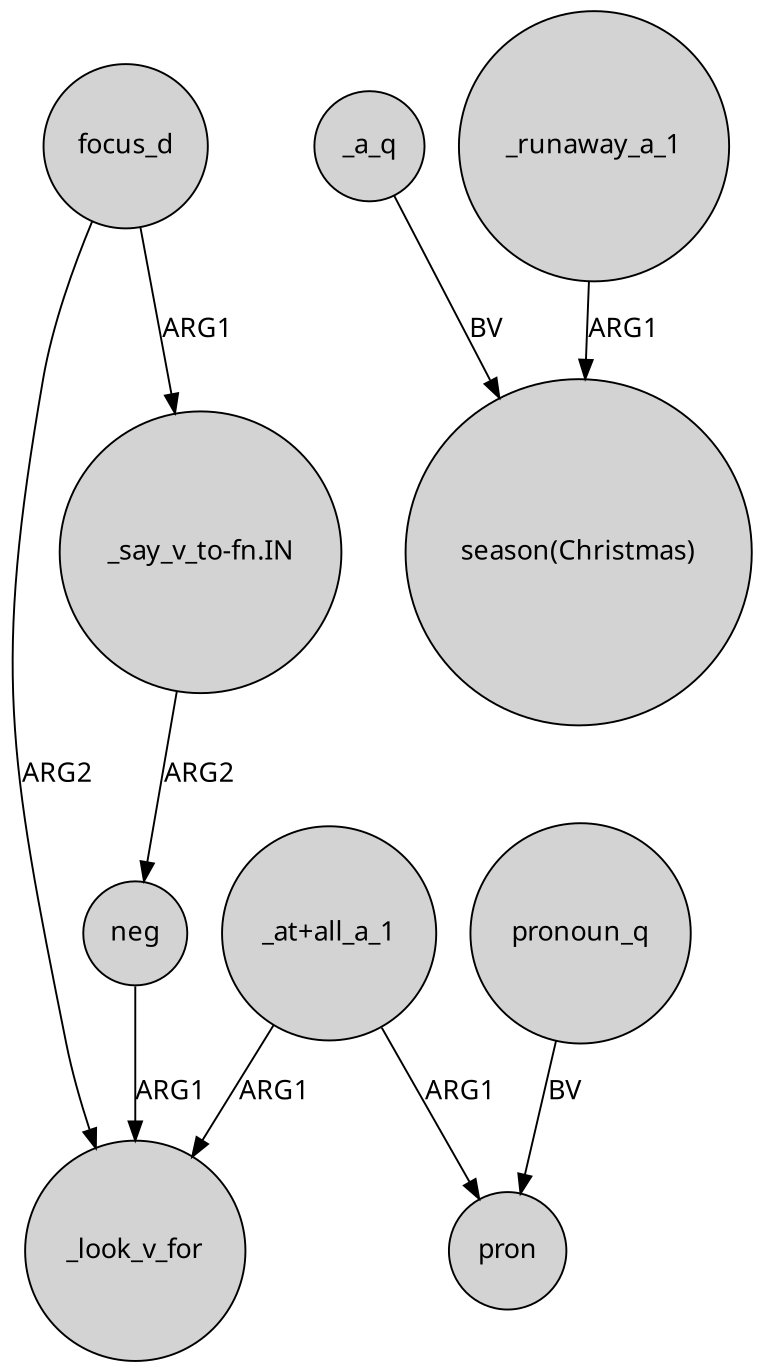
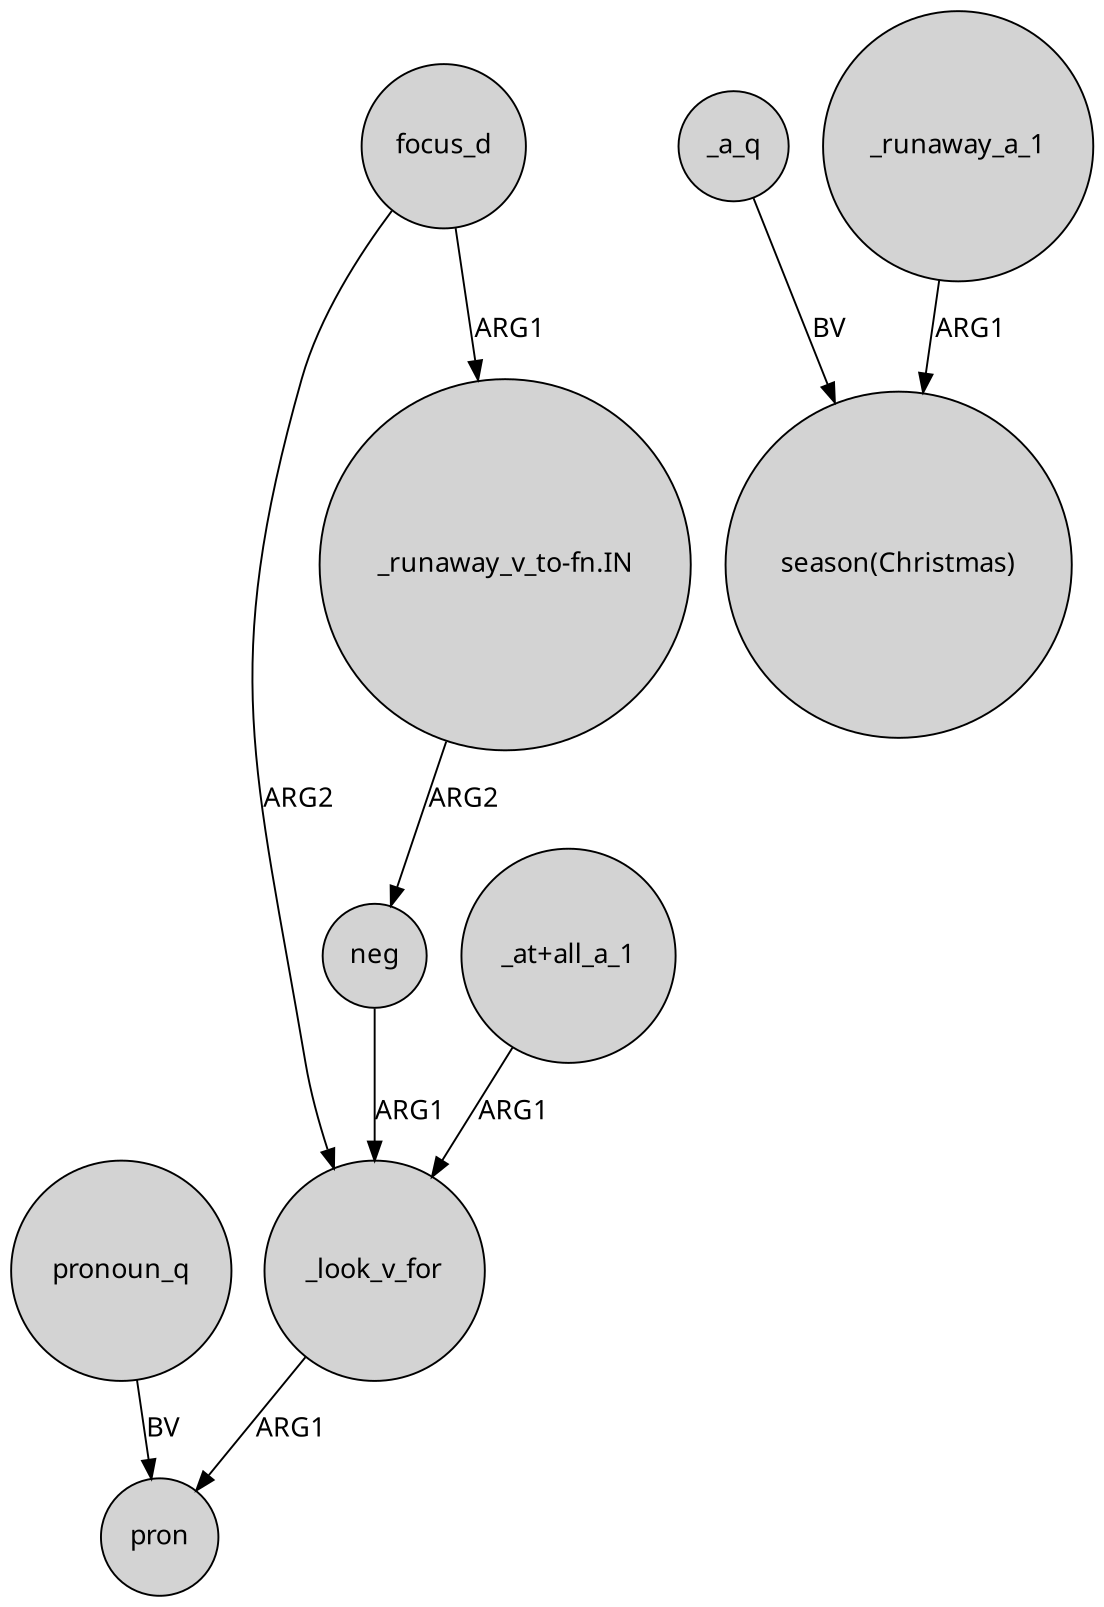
node "_say_v_to-fn.IN": label "_say_v_to-fn.IN" -> "_runaway_v_to-fn.IN"
edge "_at+all_a_1" -> "pron": now "_look_v_for" -> "pron"
